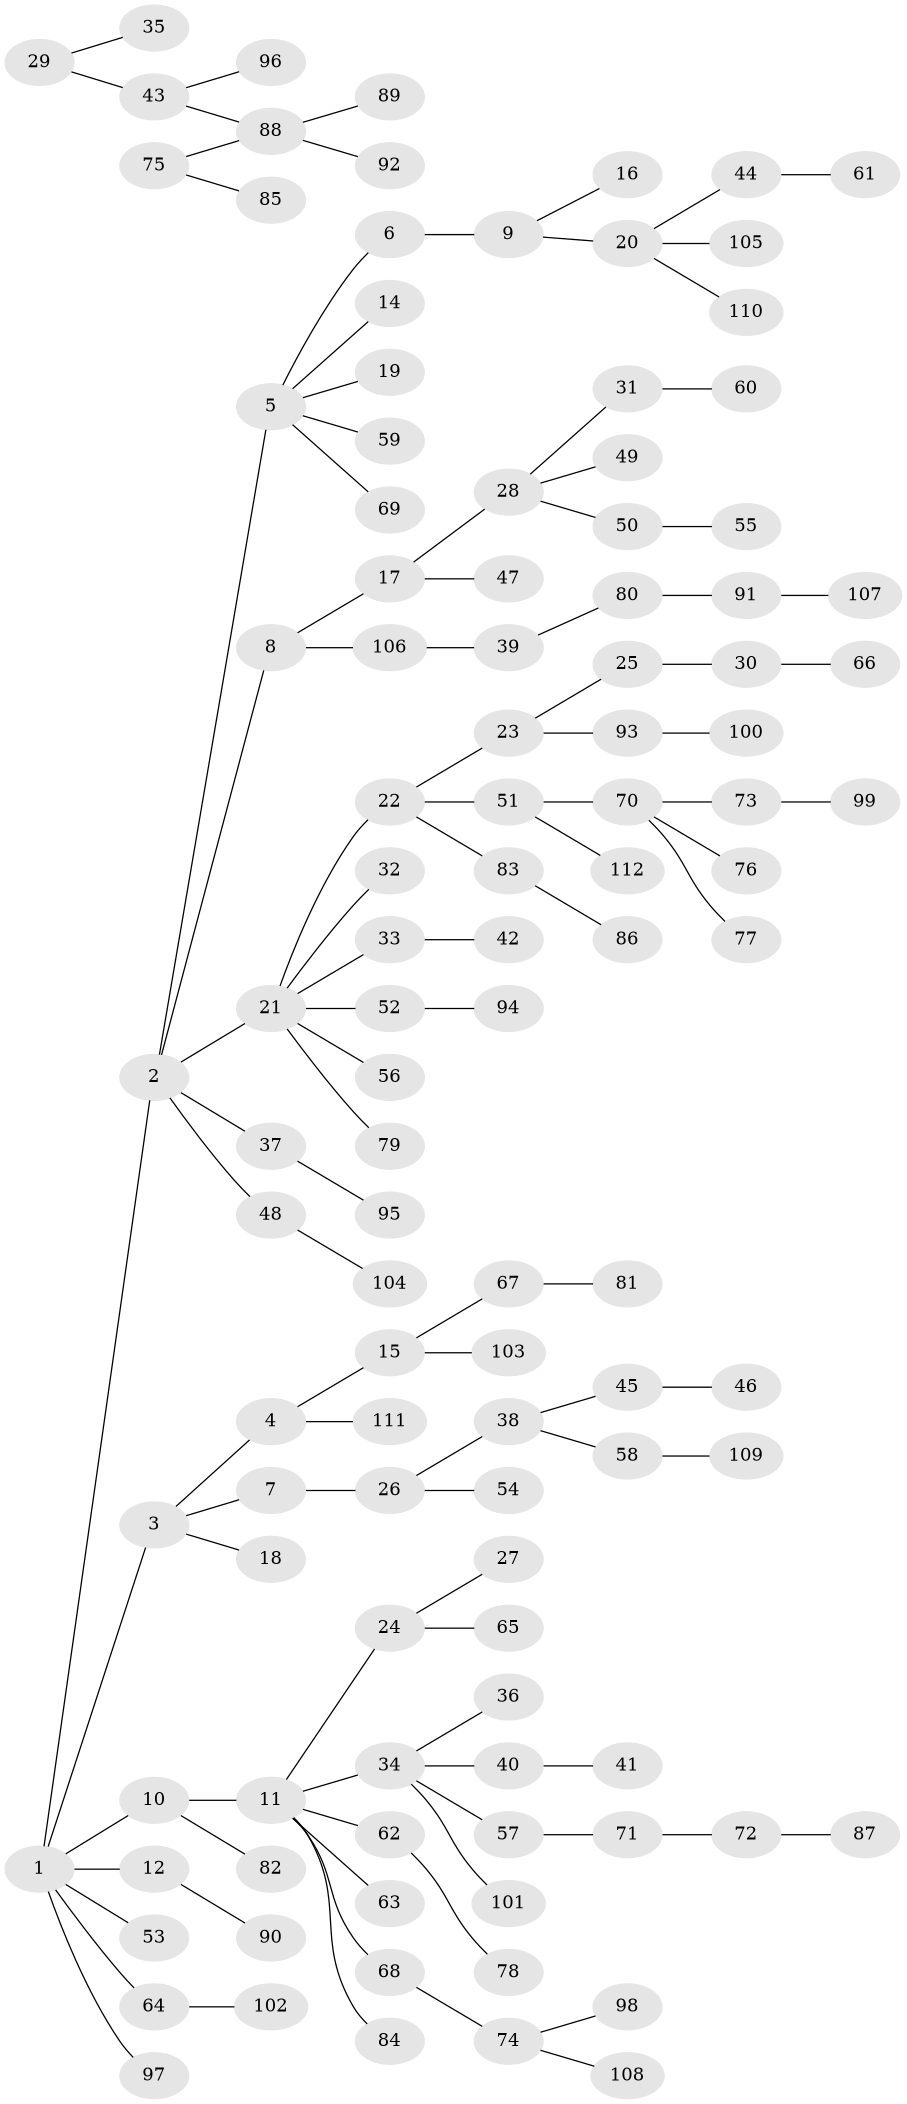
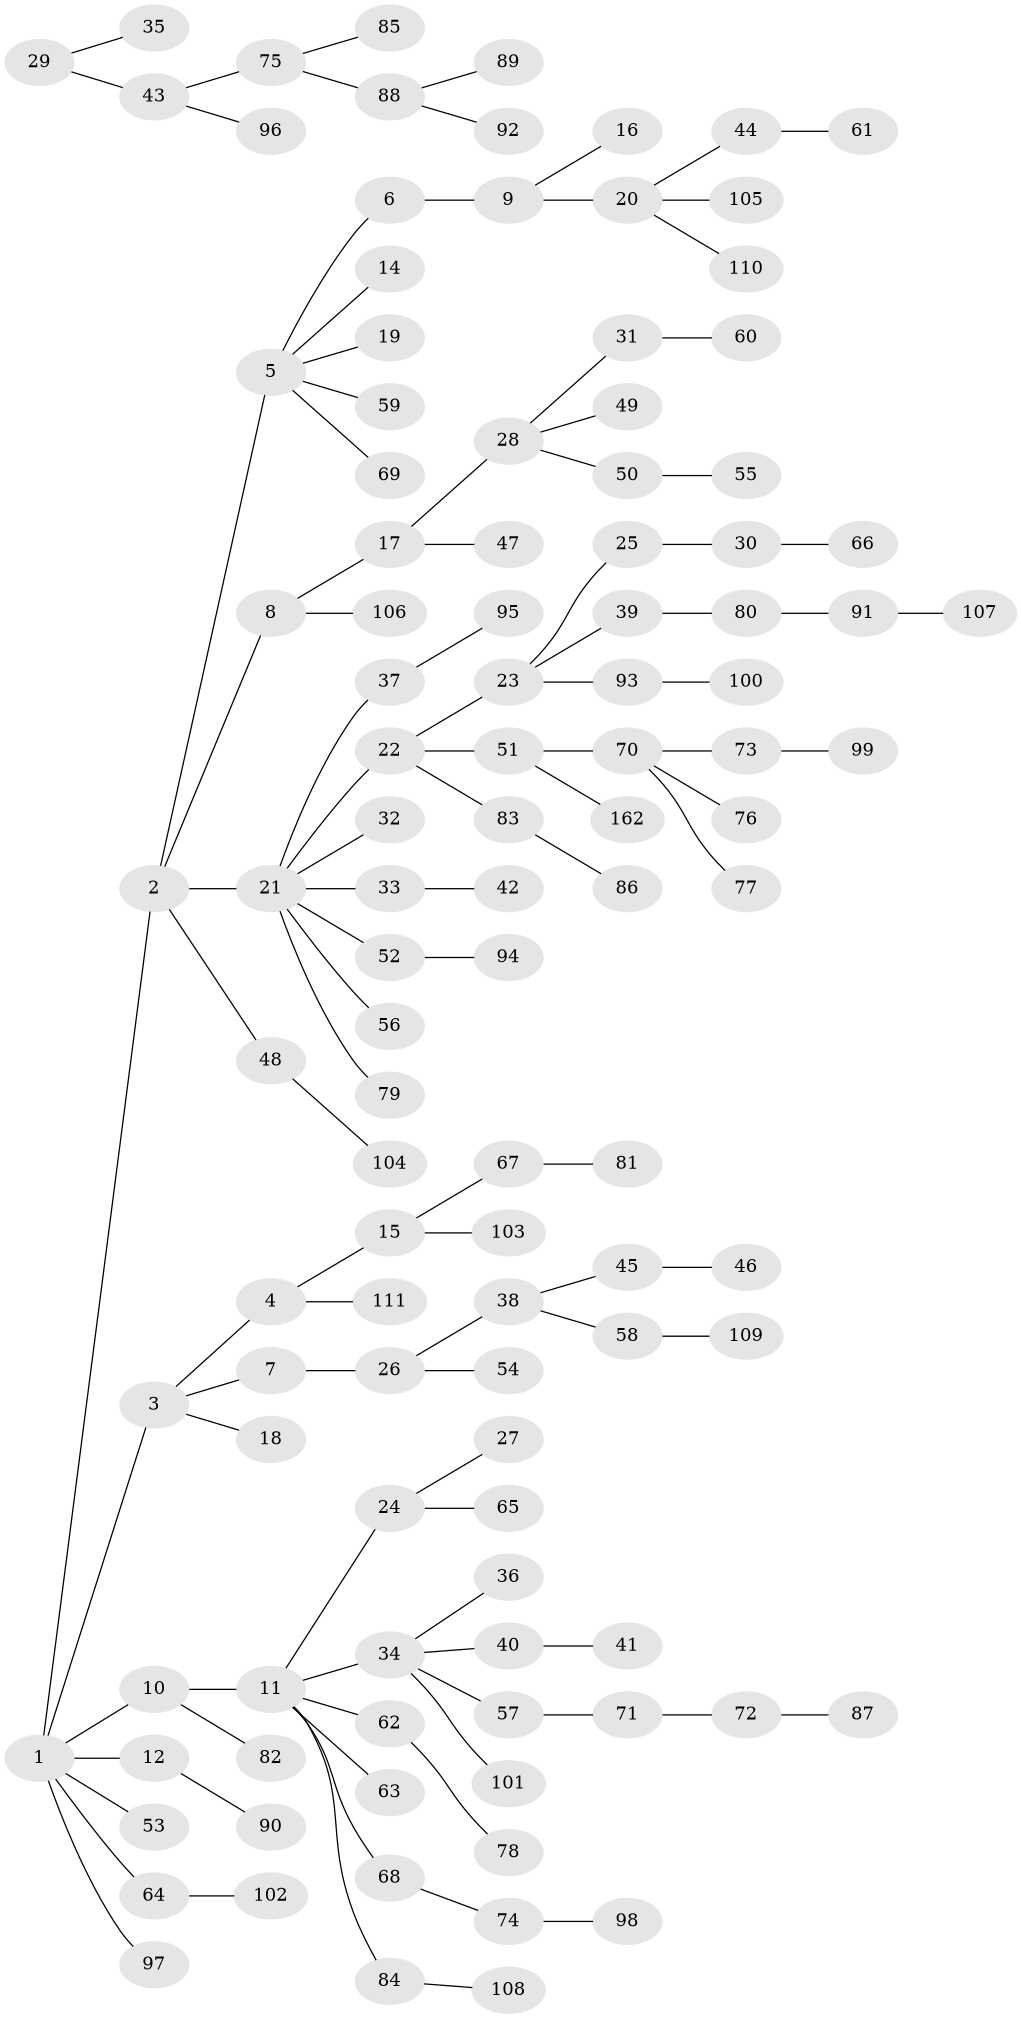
edge "43" -- "88": now "43" -- "75"
edge "106" -- "39": now "23" -- "39"
node "112": label "112" -> "162"
edge "2" -- "37": now "21" -- "37"
edge "74" -- "108": now "84" -- "108"
